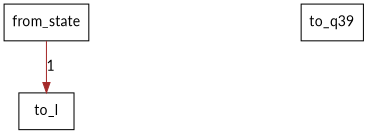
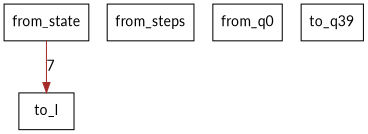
node "from_steps": added
node "from_q0": added
edge "from_state" -> "to_l": label "1" -> "7"
